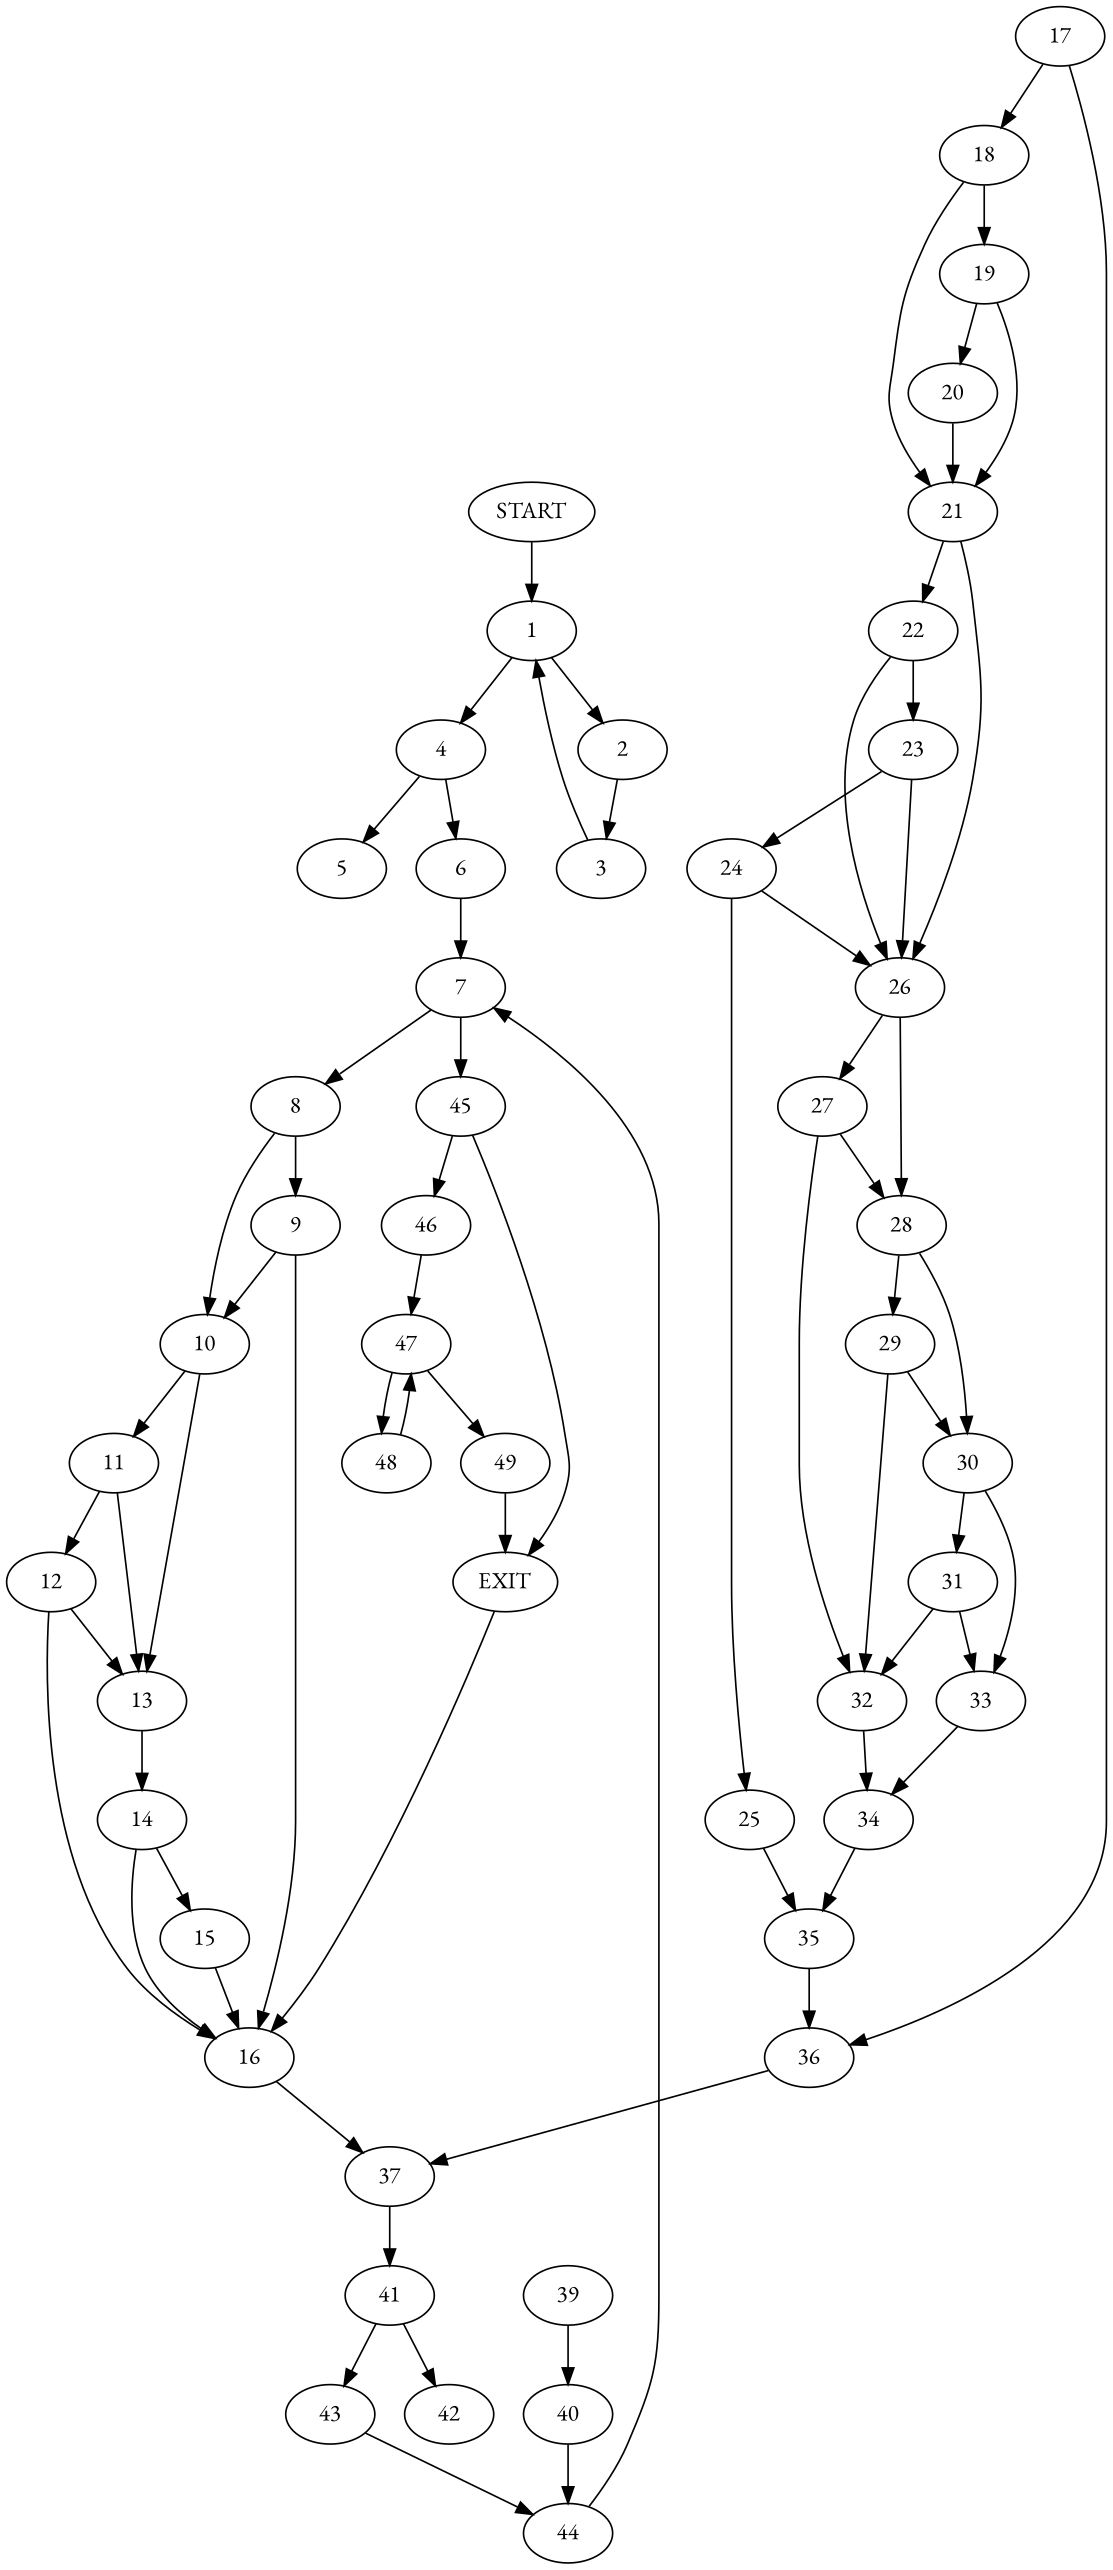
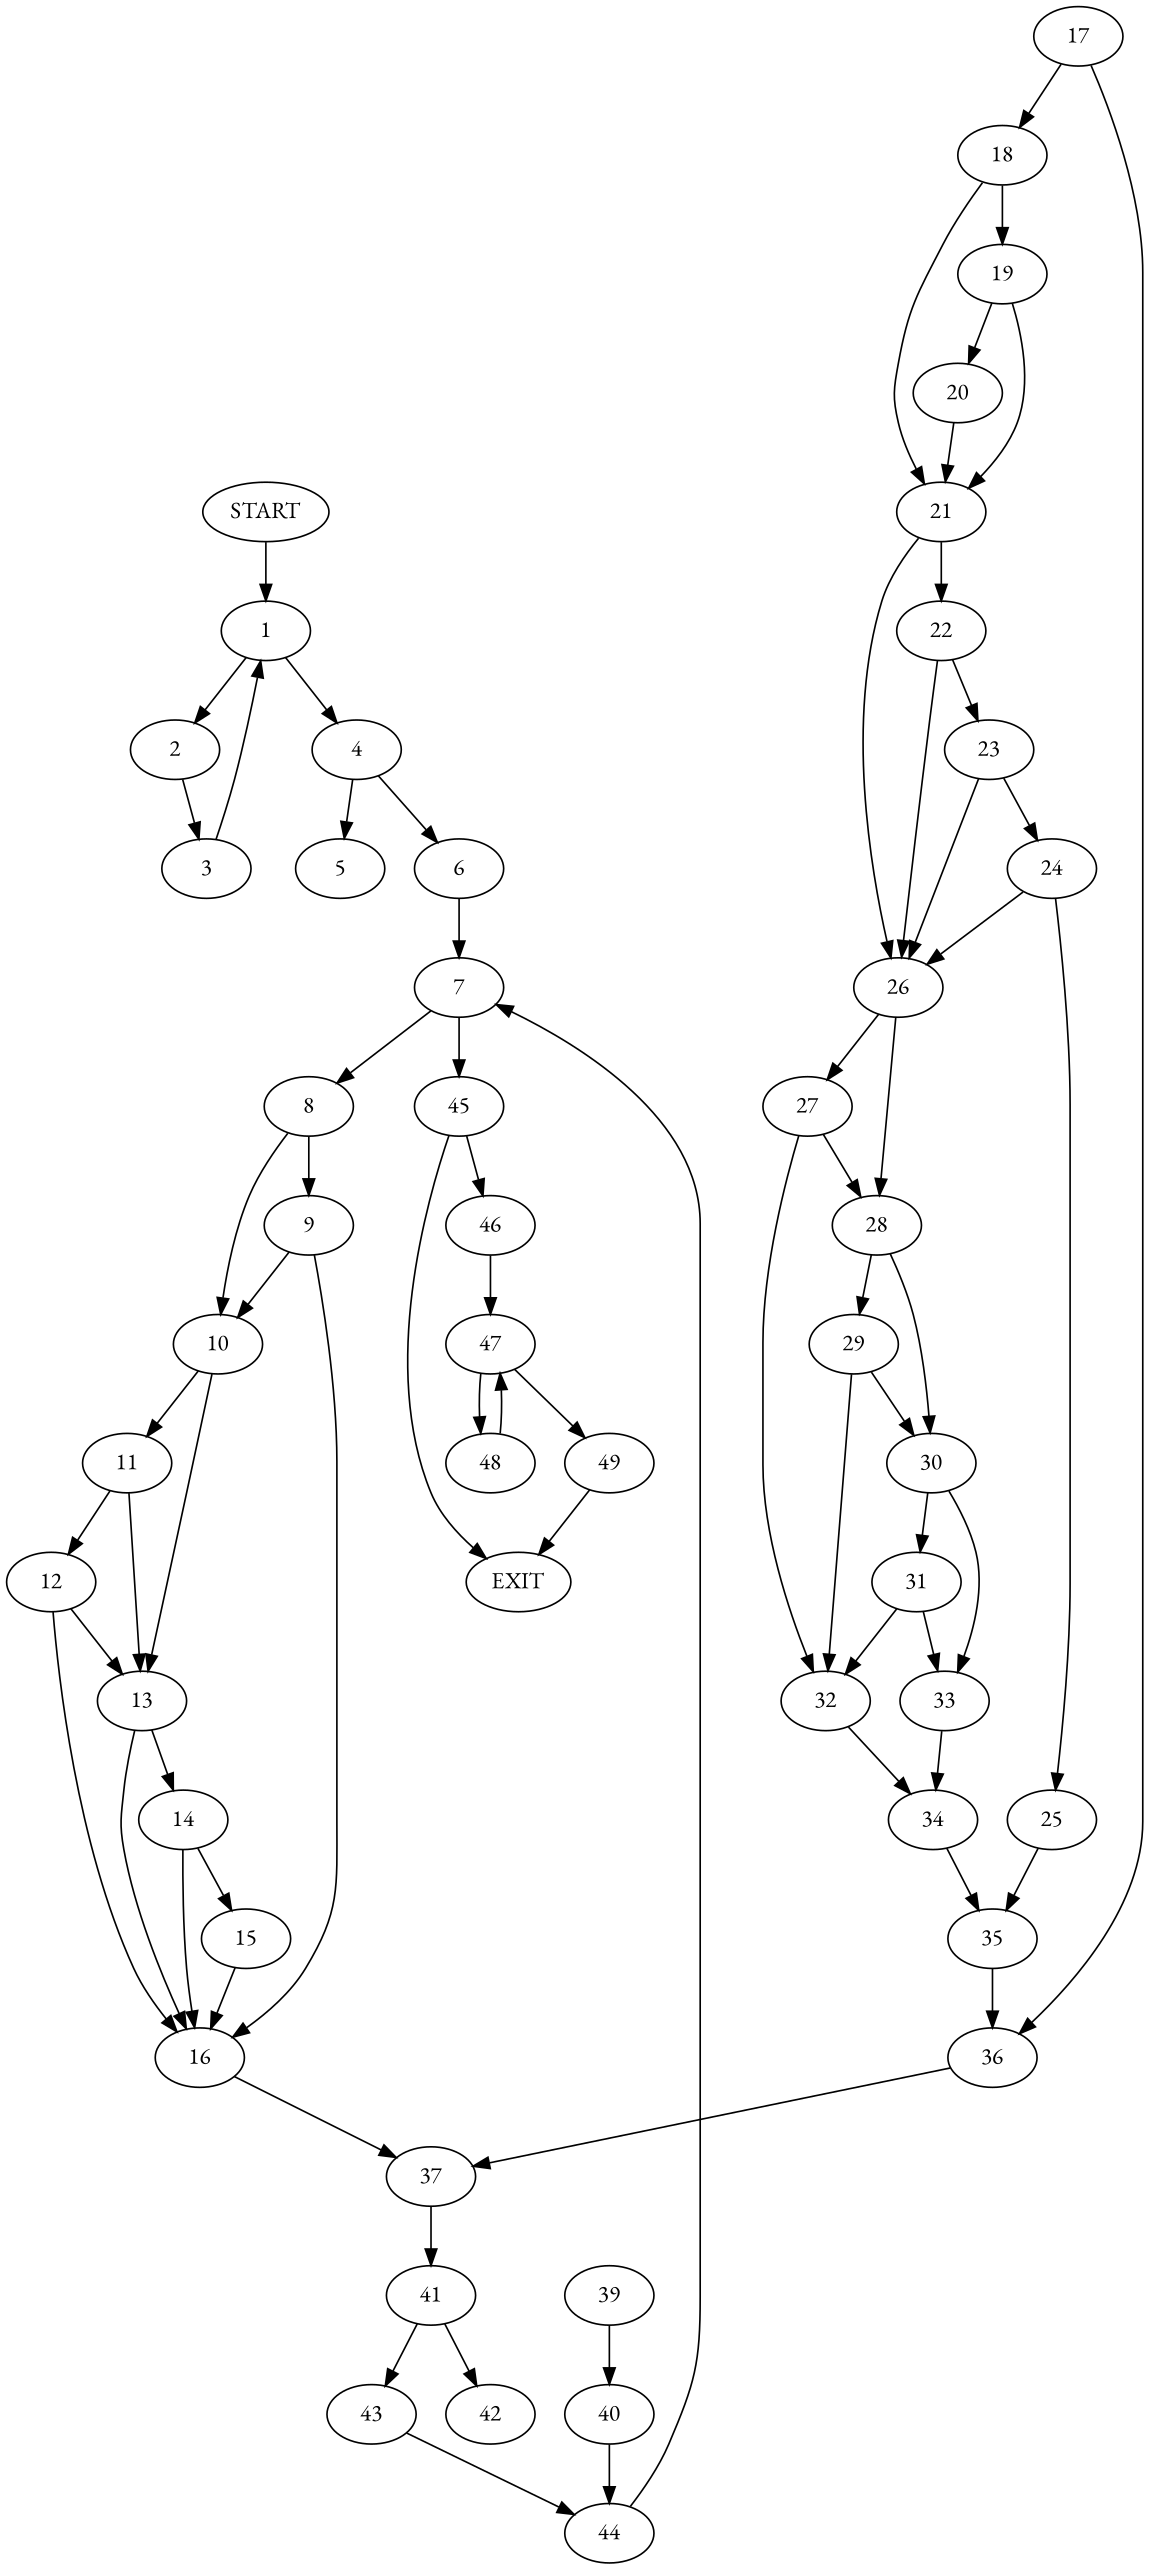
edge "EXIT" -> "16": now "13" -> "16"
